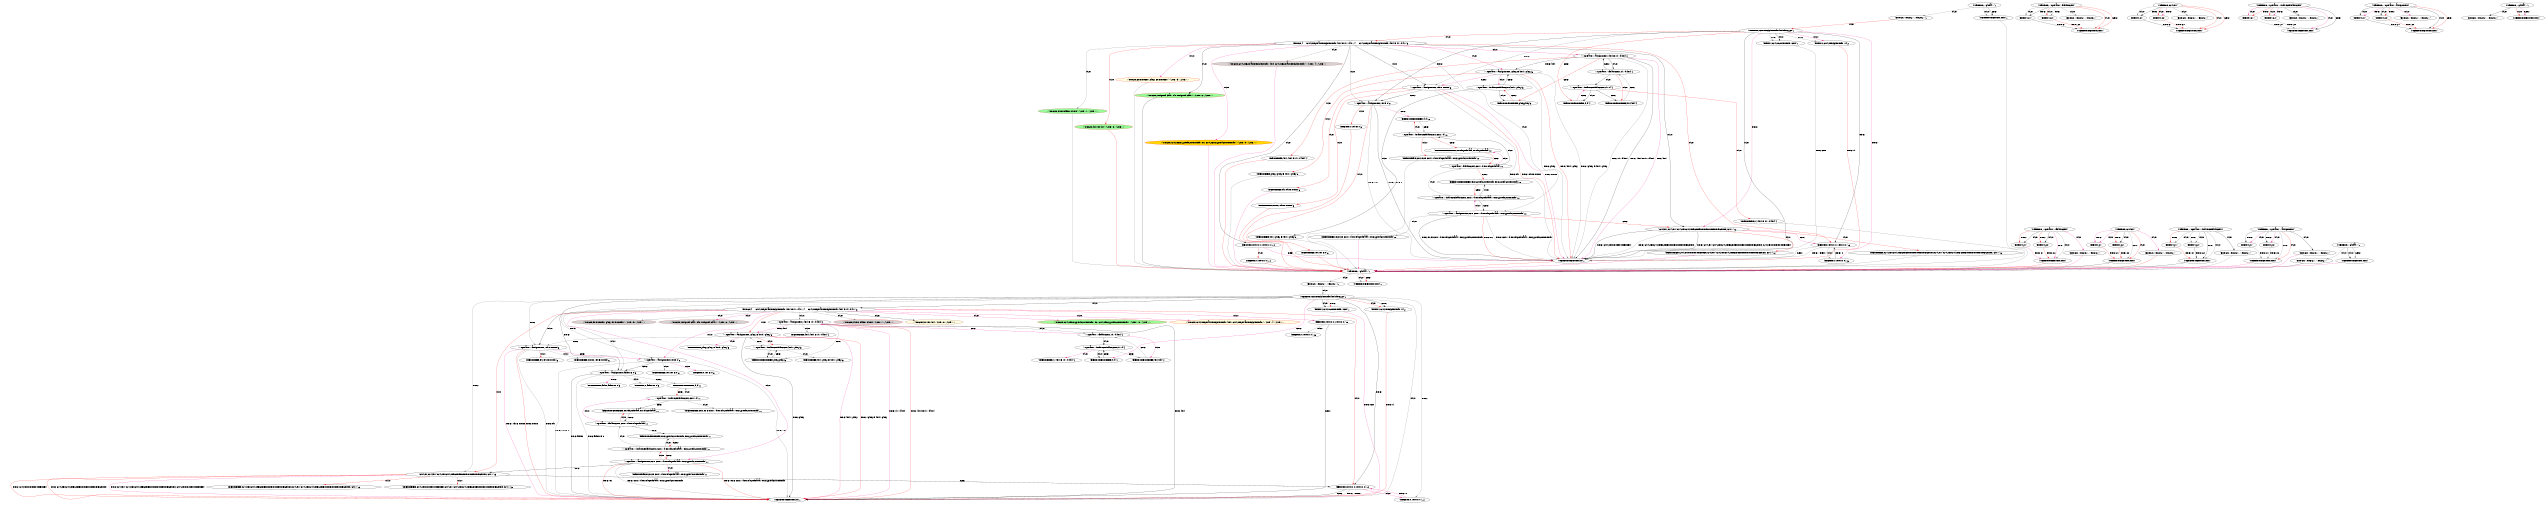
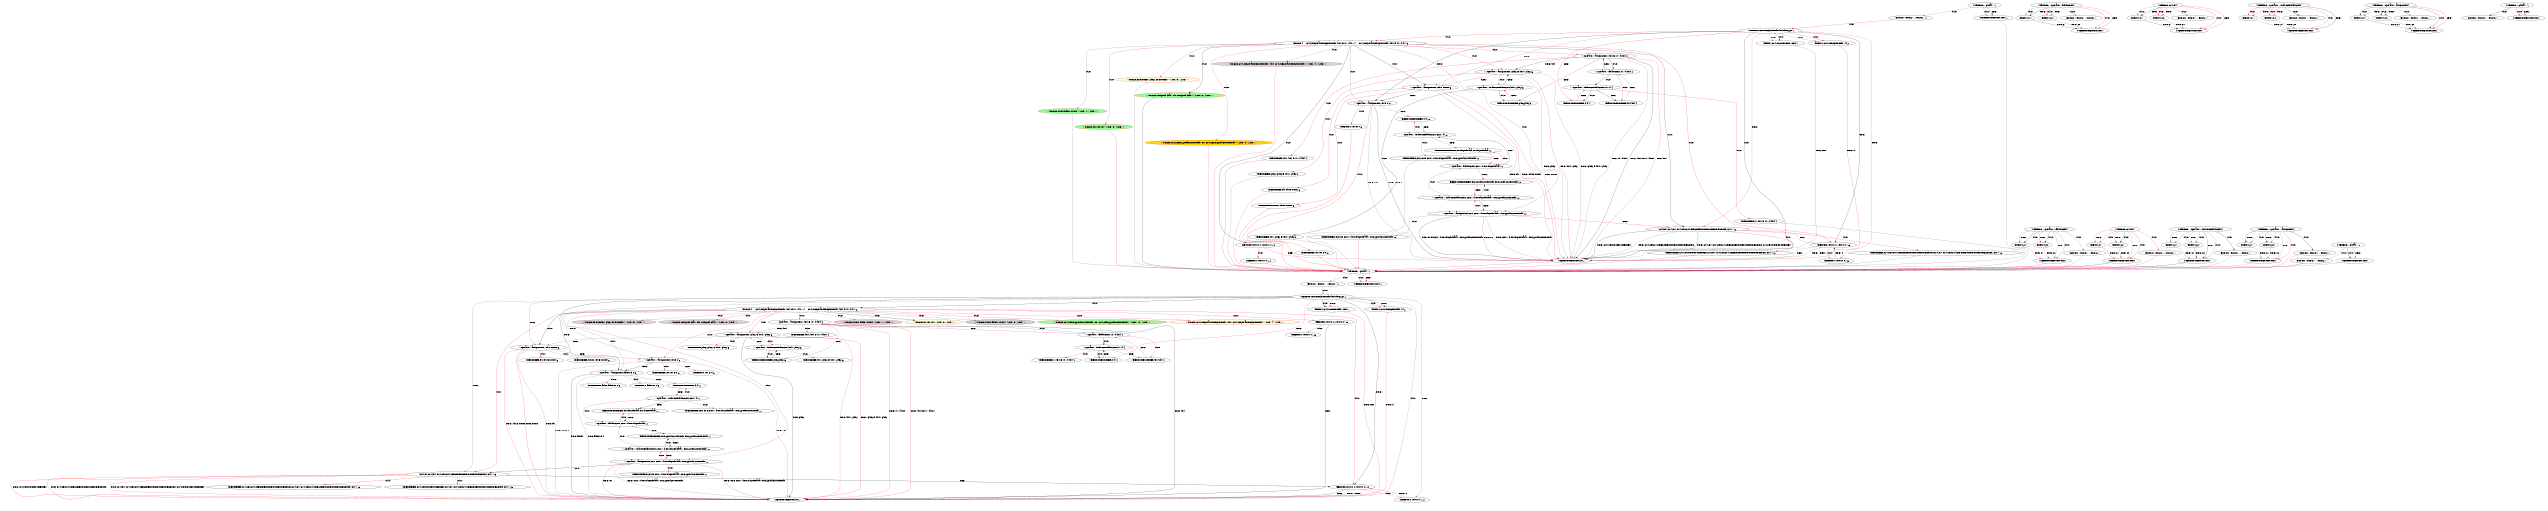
node "<(LOCAL,size_t fixlen: size_t)<SUB>9</SUB>>": added
